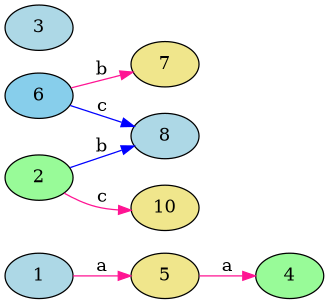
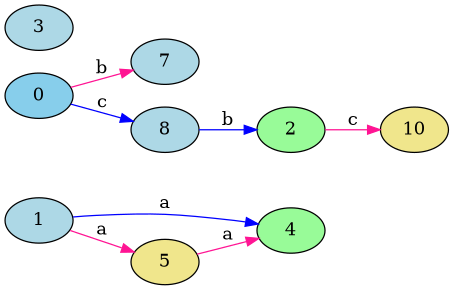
node "7": fillcolor khaki -> lightblue
node "6": label "6" -> "0"
edge "2" -> "8": reversed
edge "1" -> "4": added, label "a"
